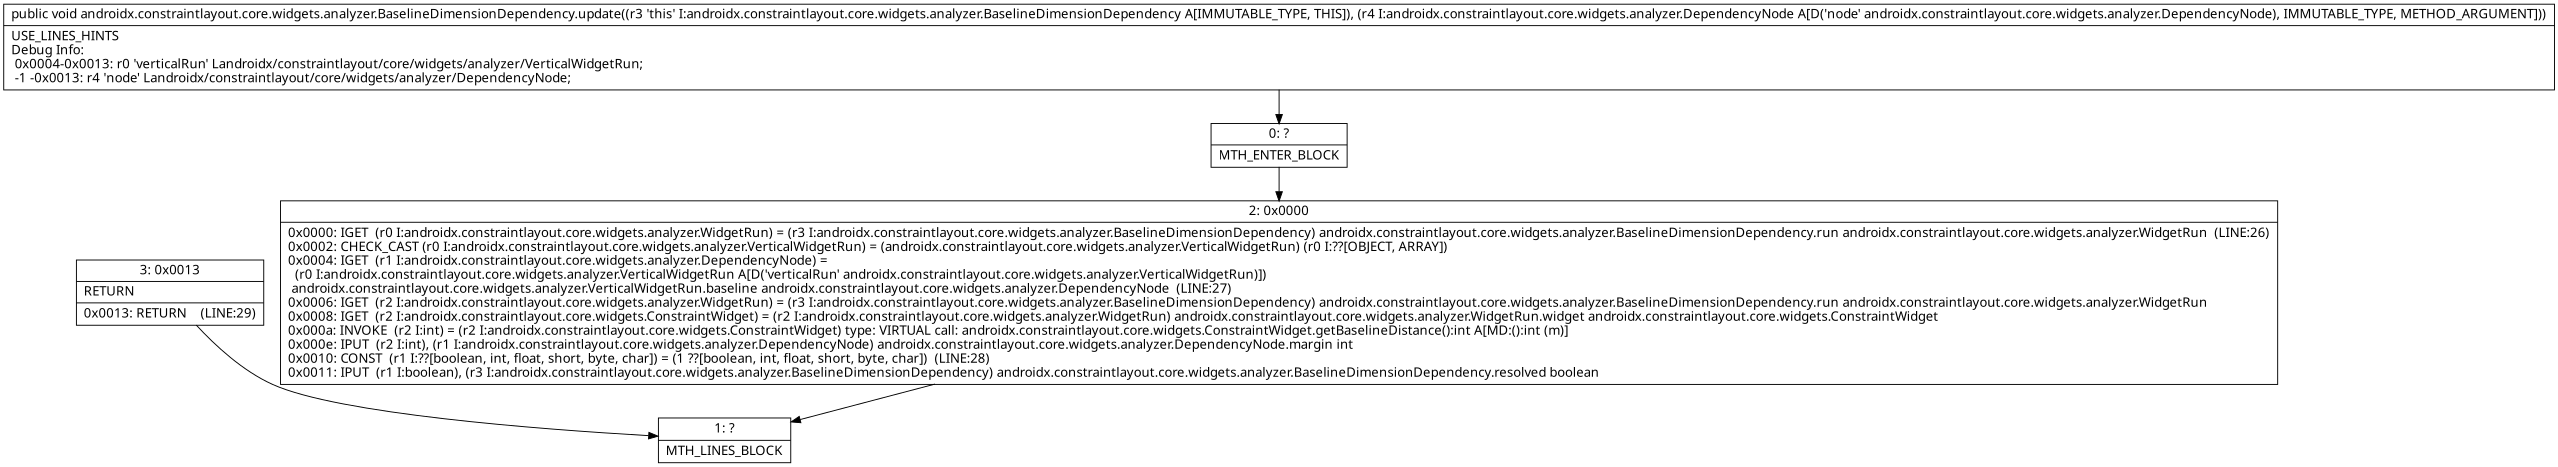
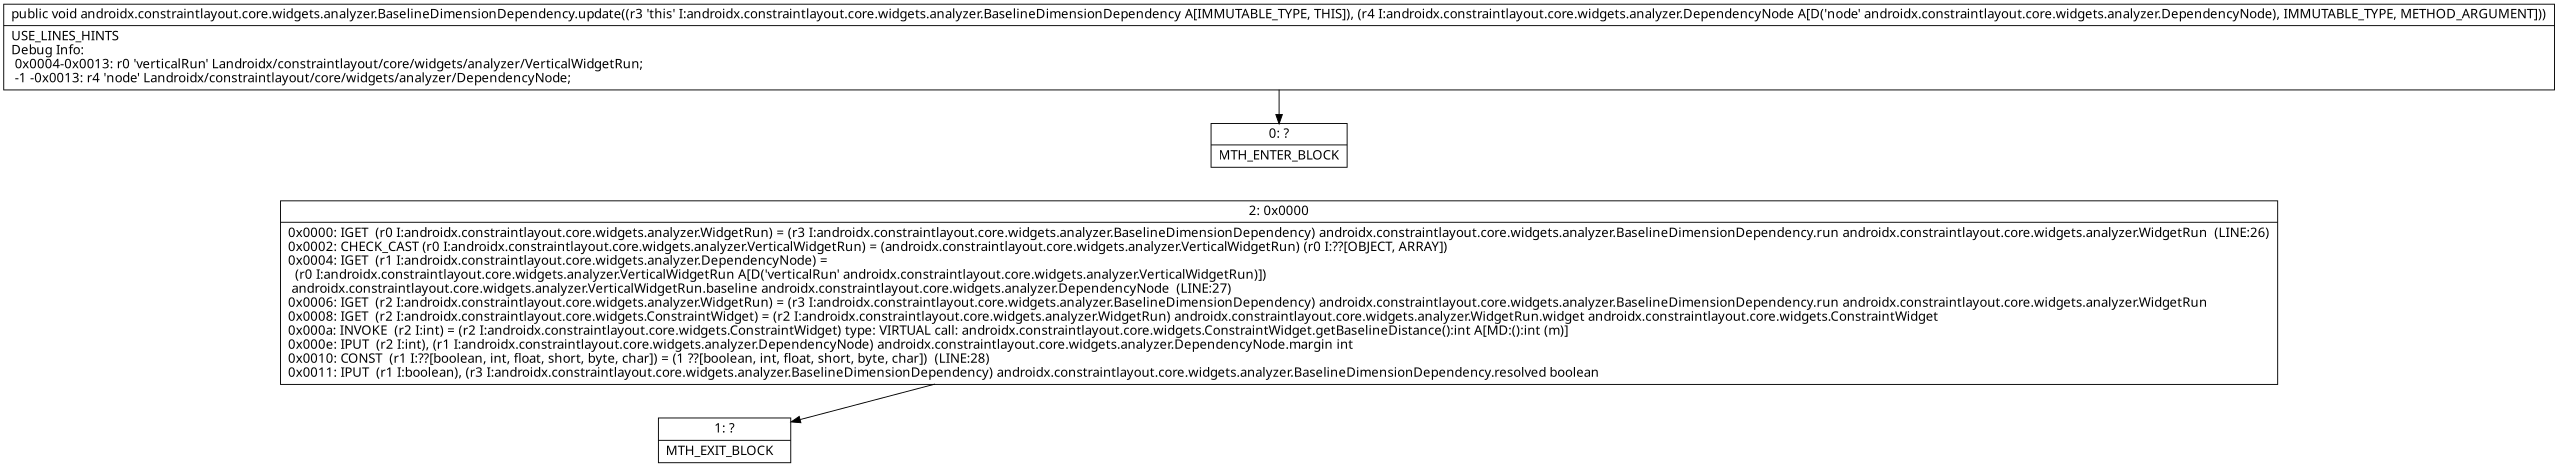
edge "0: ?" -> "2: 0x0000": removed
node "3: 0x0013": removed
node "1: ?": text "MTH_LINES_BLOCK" -> "MTH_EXIT_BLOCK"
